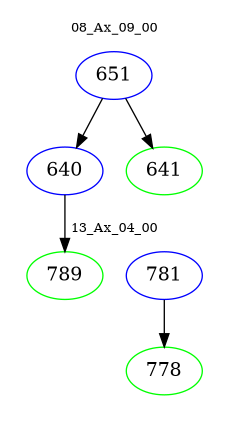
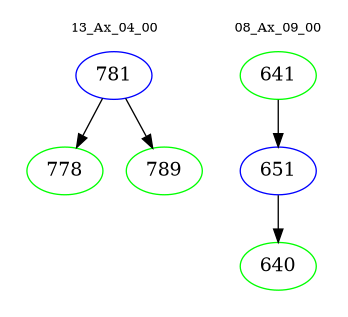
edge "651" -> "641": reversed
node "640": color blue -> green
edge "640" -> "789": now "781" -> "789"
